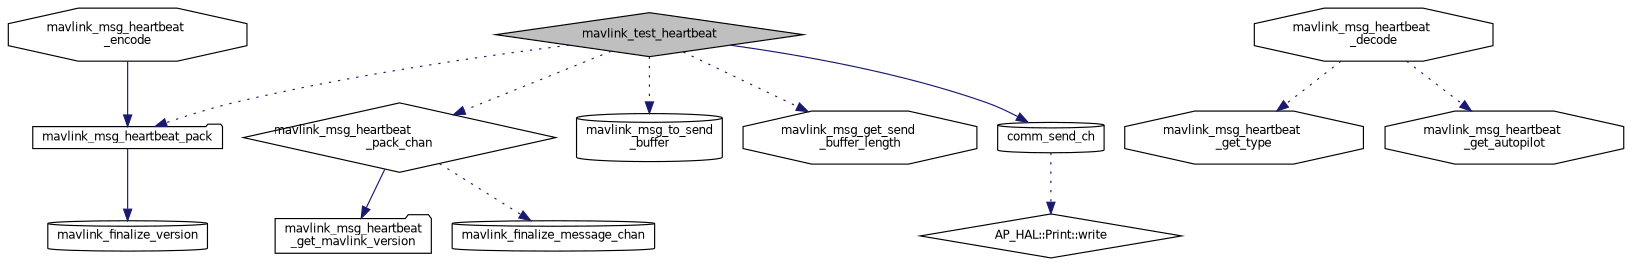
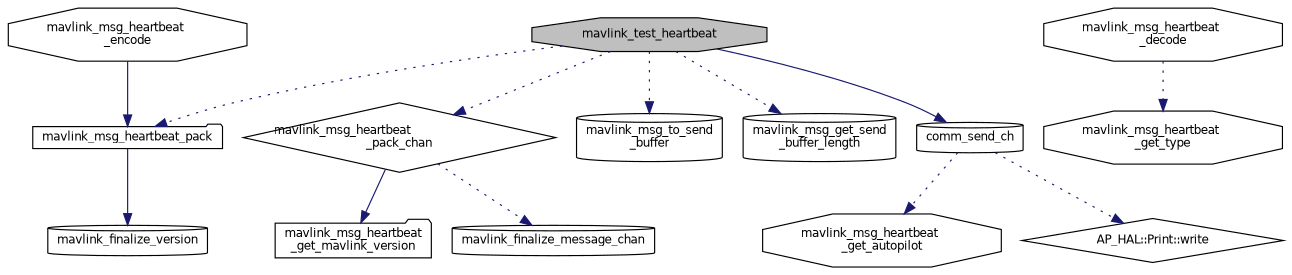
node "mavlink_test_heartbeat": shape diamond -> octagon
edge "mavlink_msg_heartbeat _decode" -> "mavlink_msg_heartbeat _get_autopilot": now "comm_send_ch" -> "mavlink_msg_heartbeat _get_autopilot"
node "mavlink_msg_get_send _buffer_length": shape octagon -> cylinder
